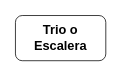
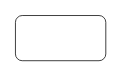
node "Trio o Escalera": removed
